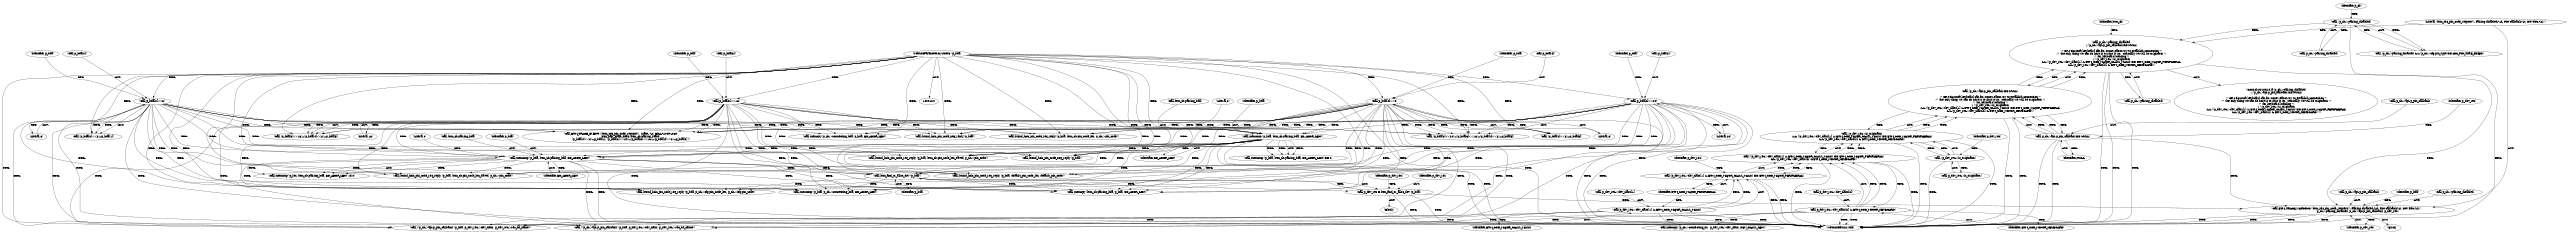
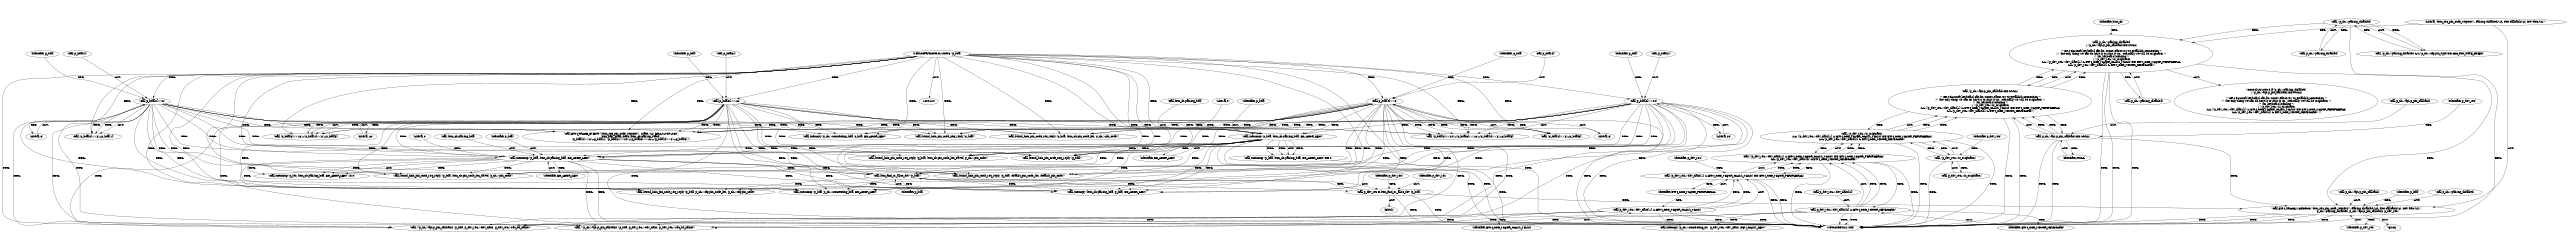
node "(Identifier,p_cb)": removed
node "(Call,p_dev_rec->dev_class[1])": removed
edge "(Call,p_bda[0]<<8)" -> "(MethodReturn,void)": now "(Call,memcmp (p_bda, btm_cb.pairing_bda, BD_ADDR_LEN) == 0)" -> "(MethodReturn,void)"
